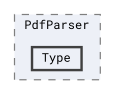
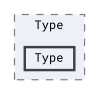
cluster "PdfParser": label "PdfParser" -> "Type"
